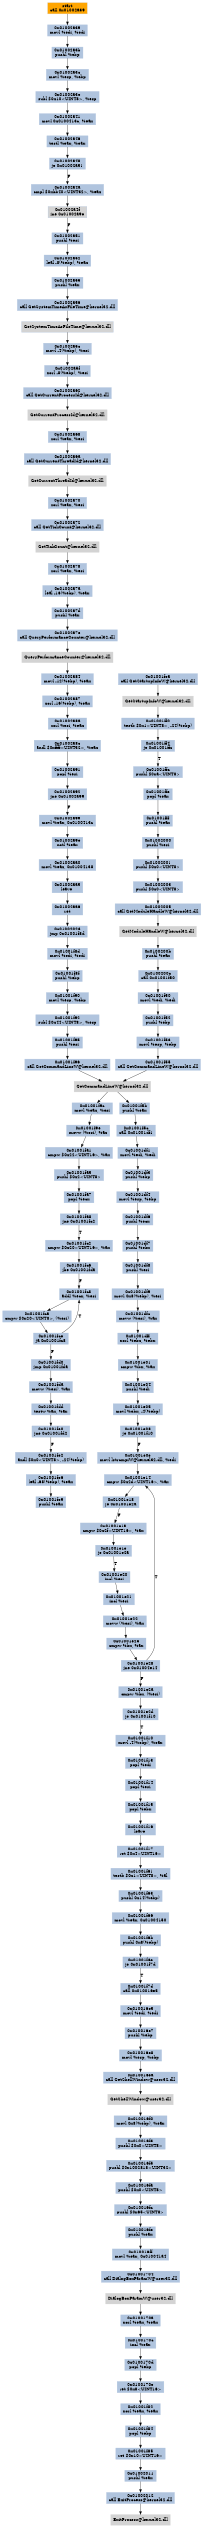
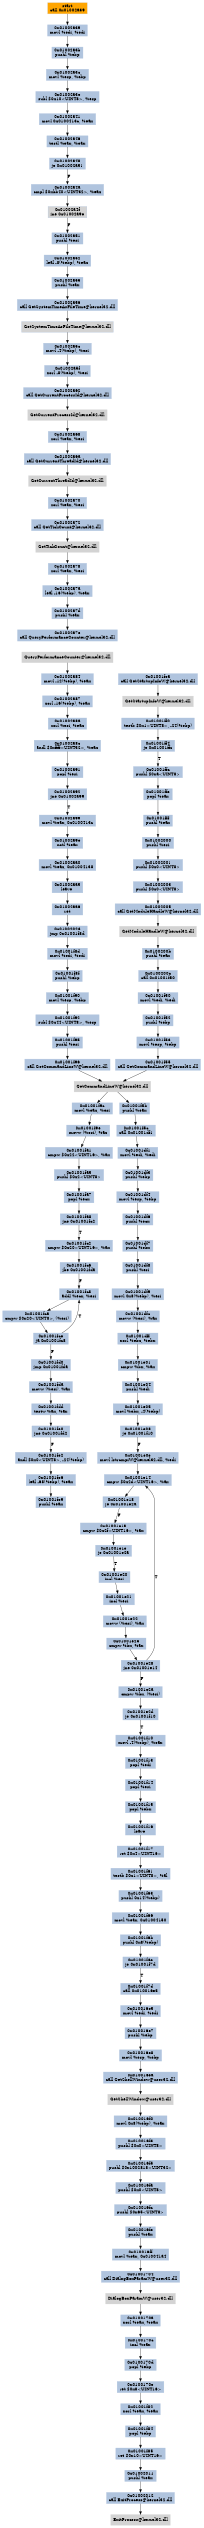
edge "0x01002a7e call QueryPerformanceCounter@kernel32.dll" -> "QueryPerformanceCounter@kernel32.dll": removed
edge "0x01002a92 jne 0x01002a99" -> "0x01002a99 movl %eax, 0x0100413c": label "F" -> "T"
node "0x01001e28 jne 0x01004e14": label "0x01001e28 jne 0x01004e14" -> "0x01001e28 jne 0x01001e14"
